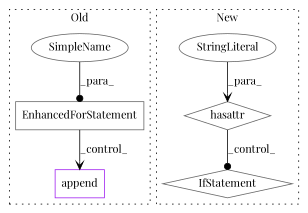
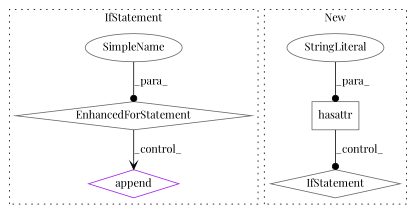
cluster "Old": label "Old" -> "IfStatement"
edge "StringLiteral" -> "hasattr": arrowhead vee -> dot
node "EnhancedForStatement": shape box -> diamond
node "hasattr": shape diamond -> box
node "append": shape box -> diamond
